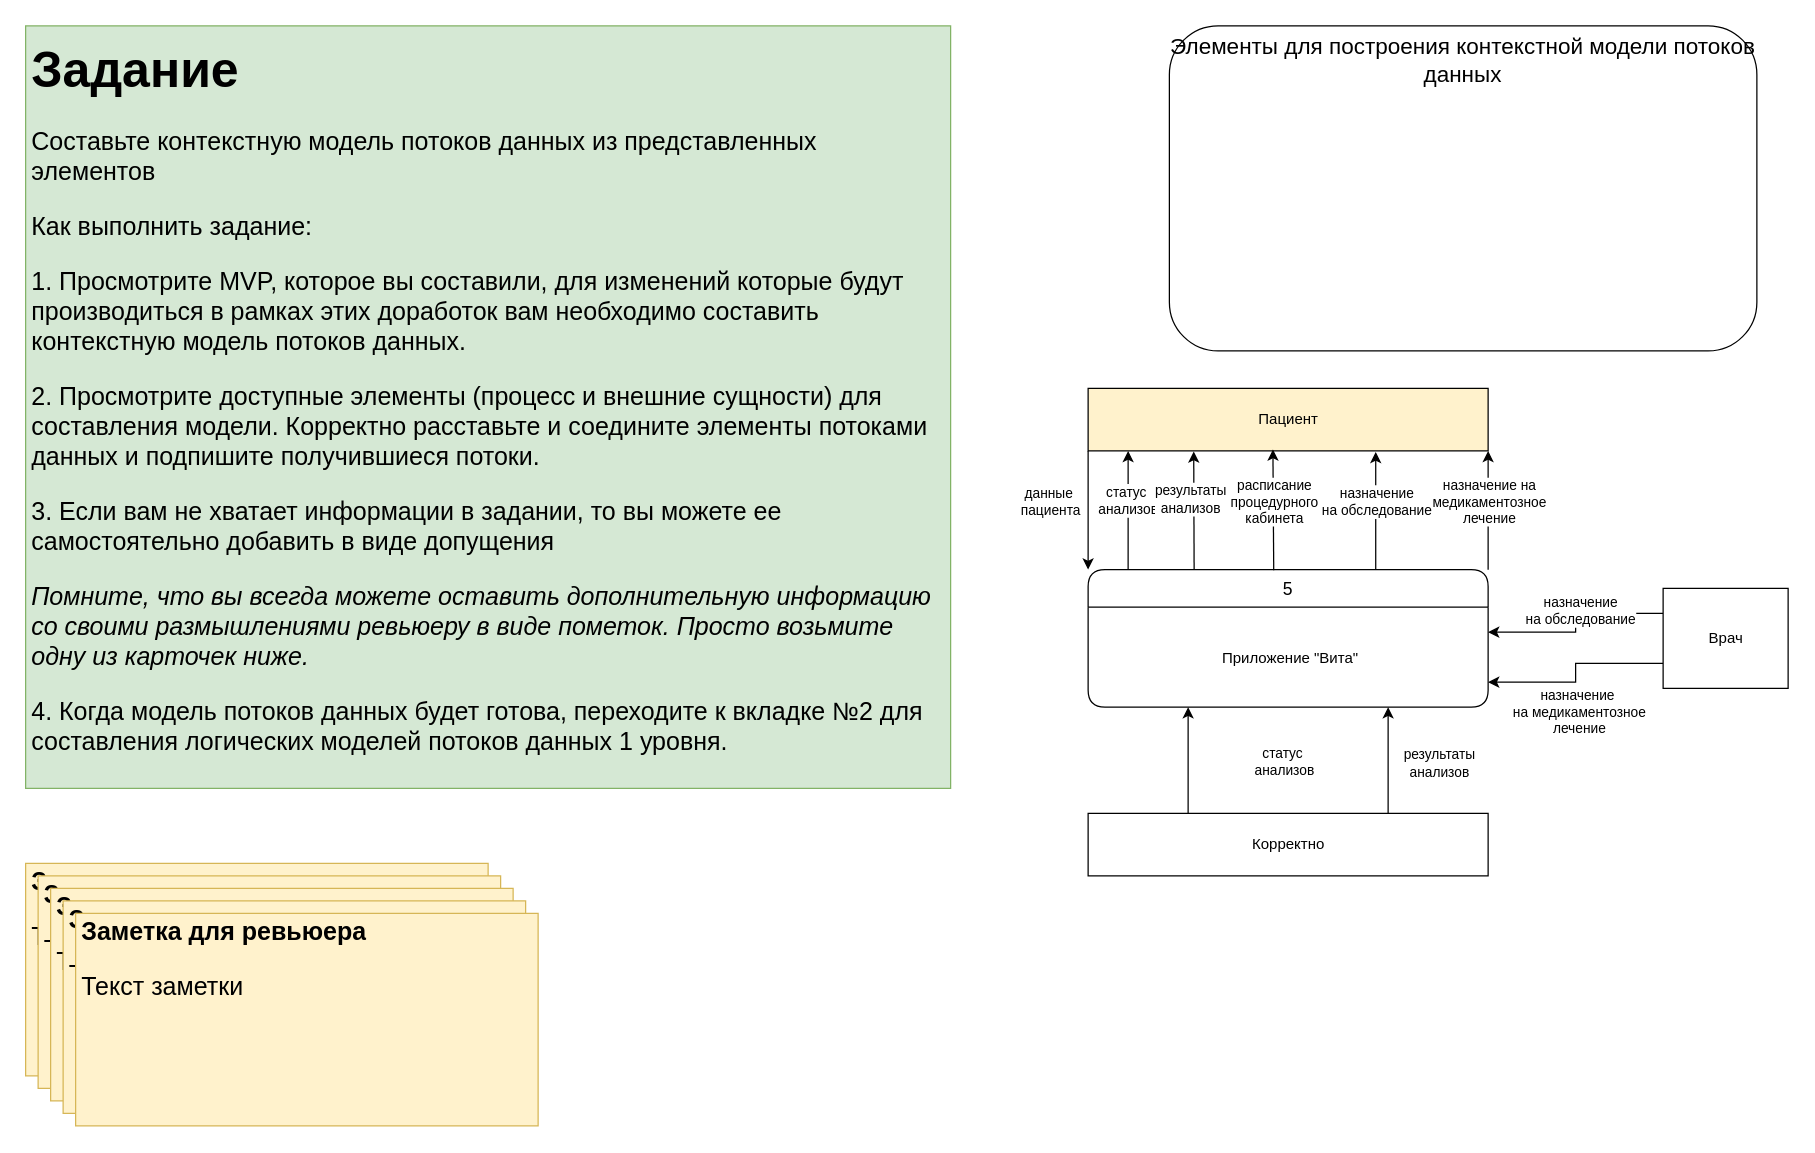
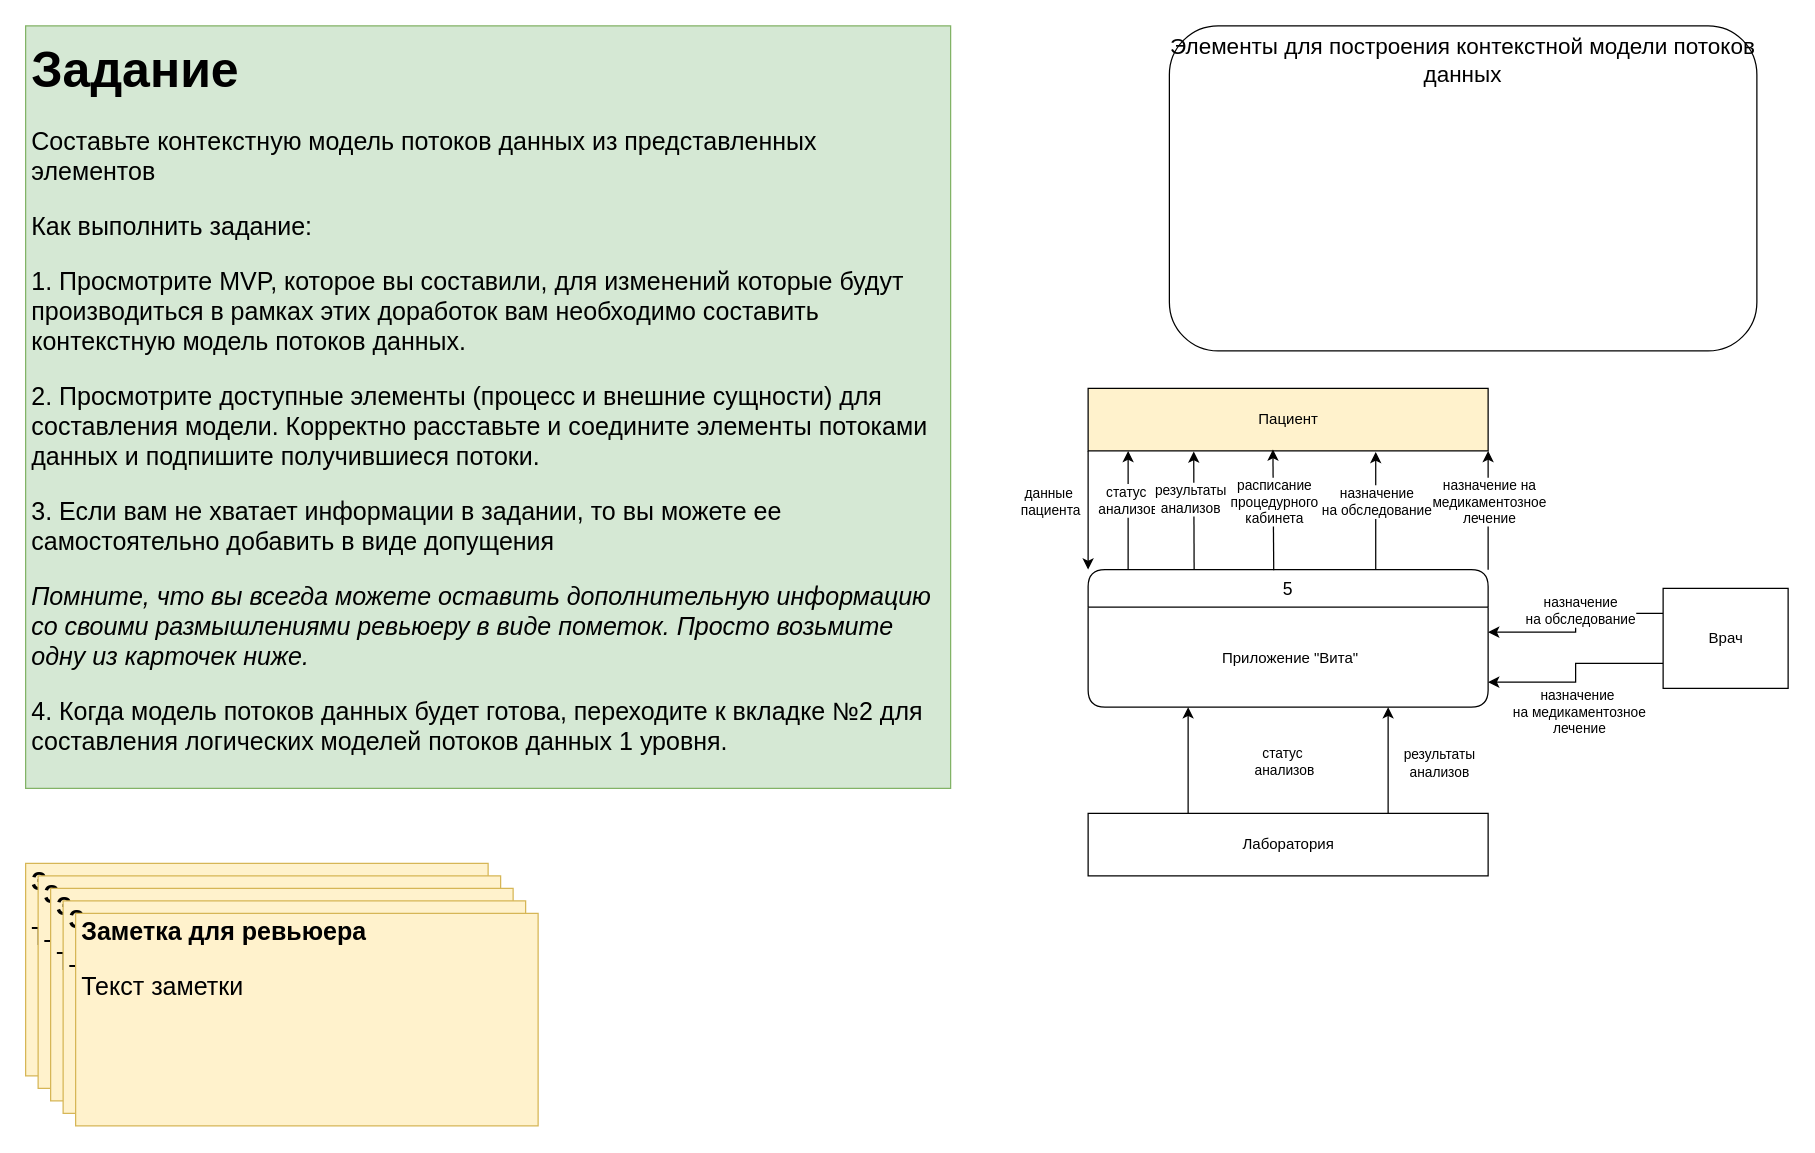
node "Корректно": label "Корректно" -> "Лаборатория"
